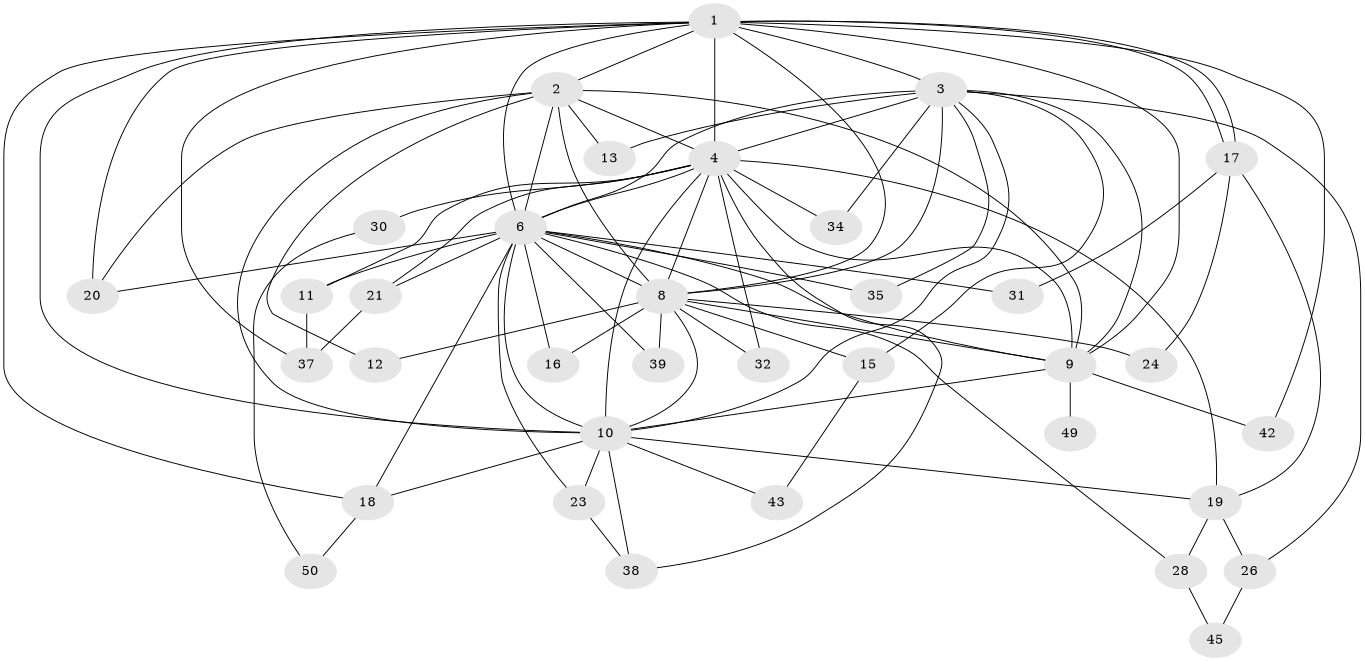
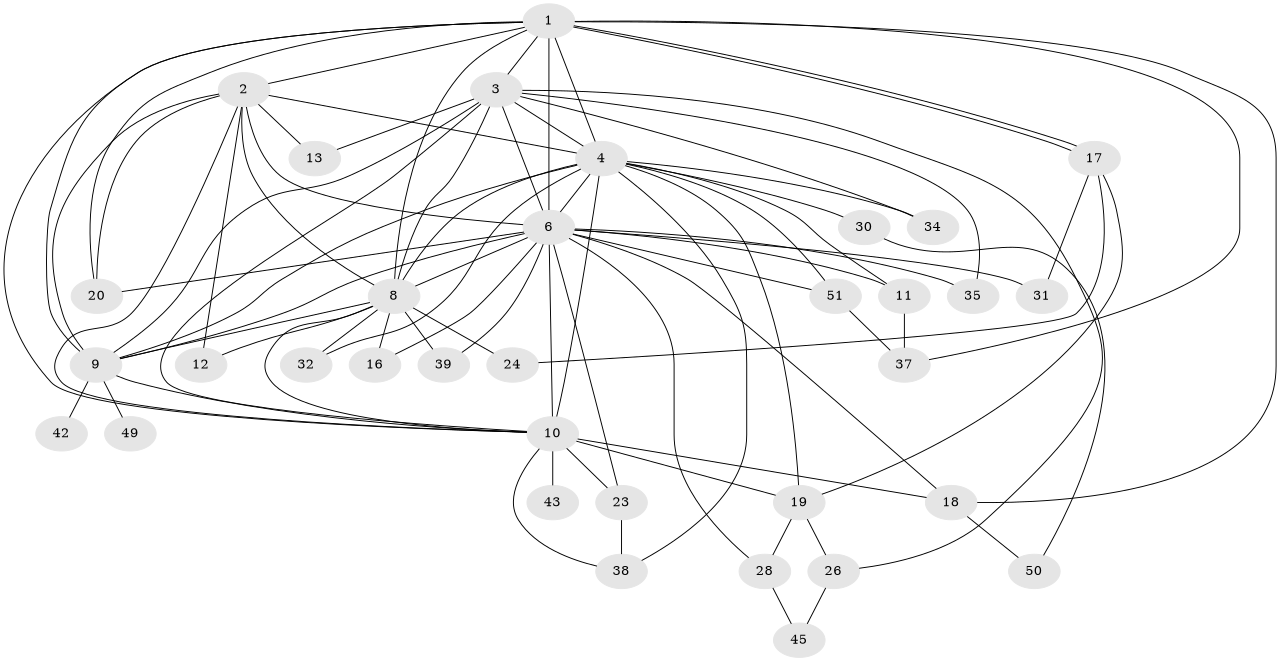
edge "1" -- "42": removed
node "21": label "21" -> "51"
node "15": removed
